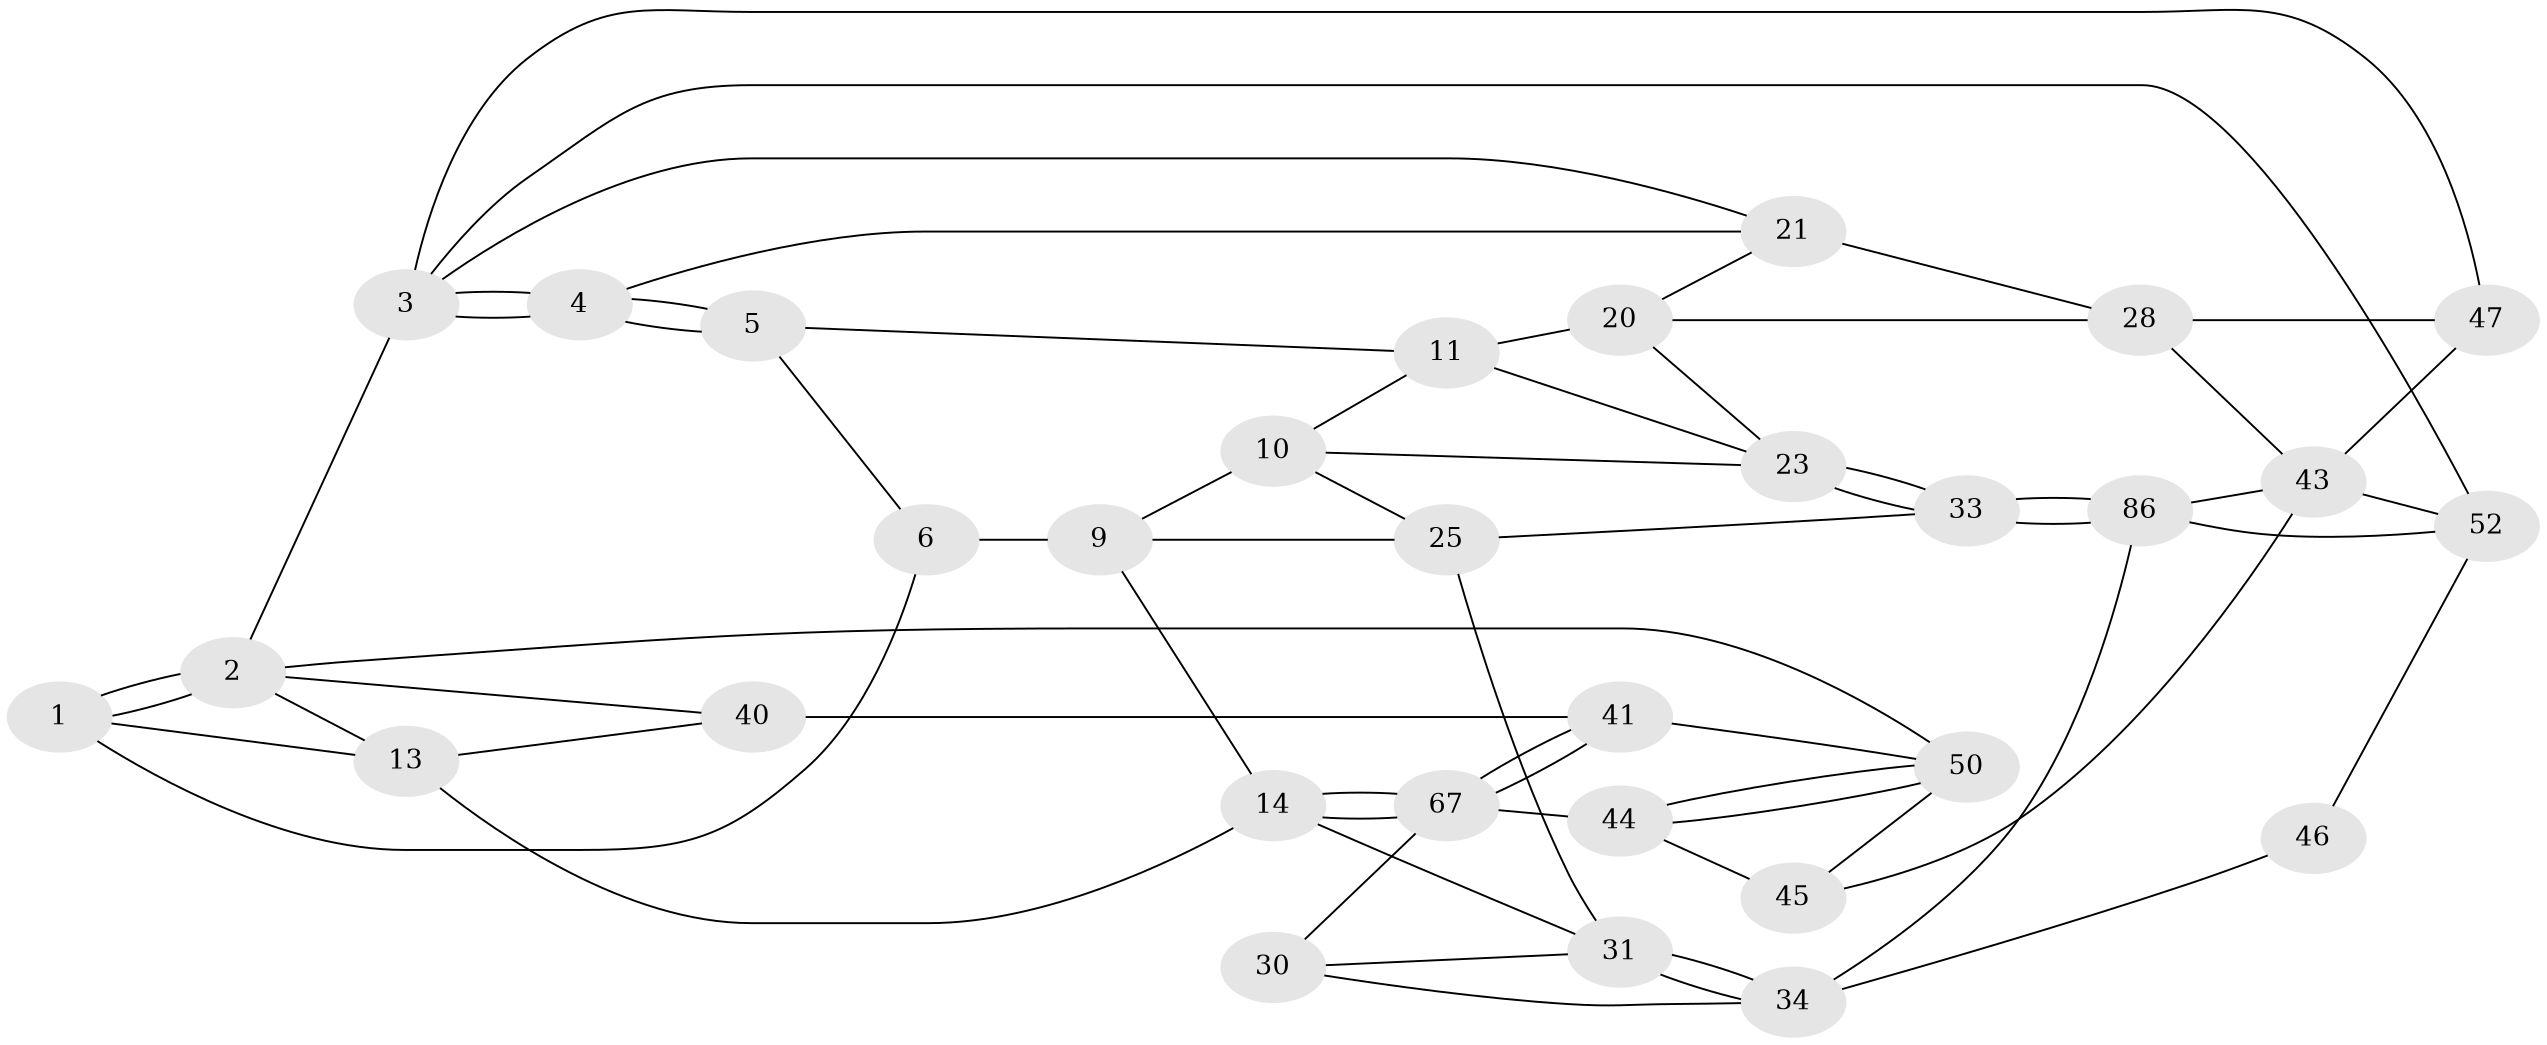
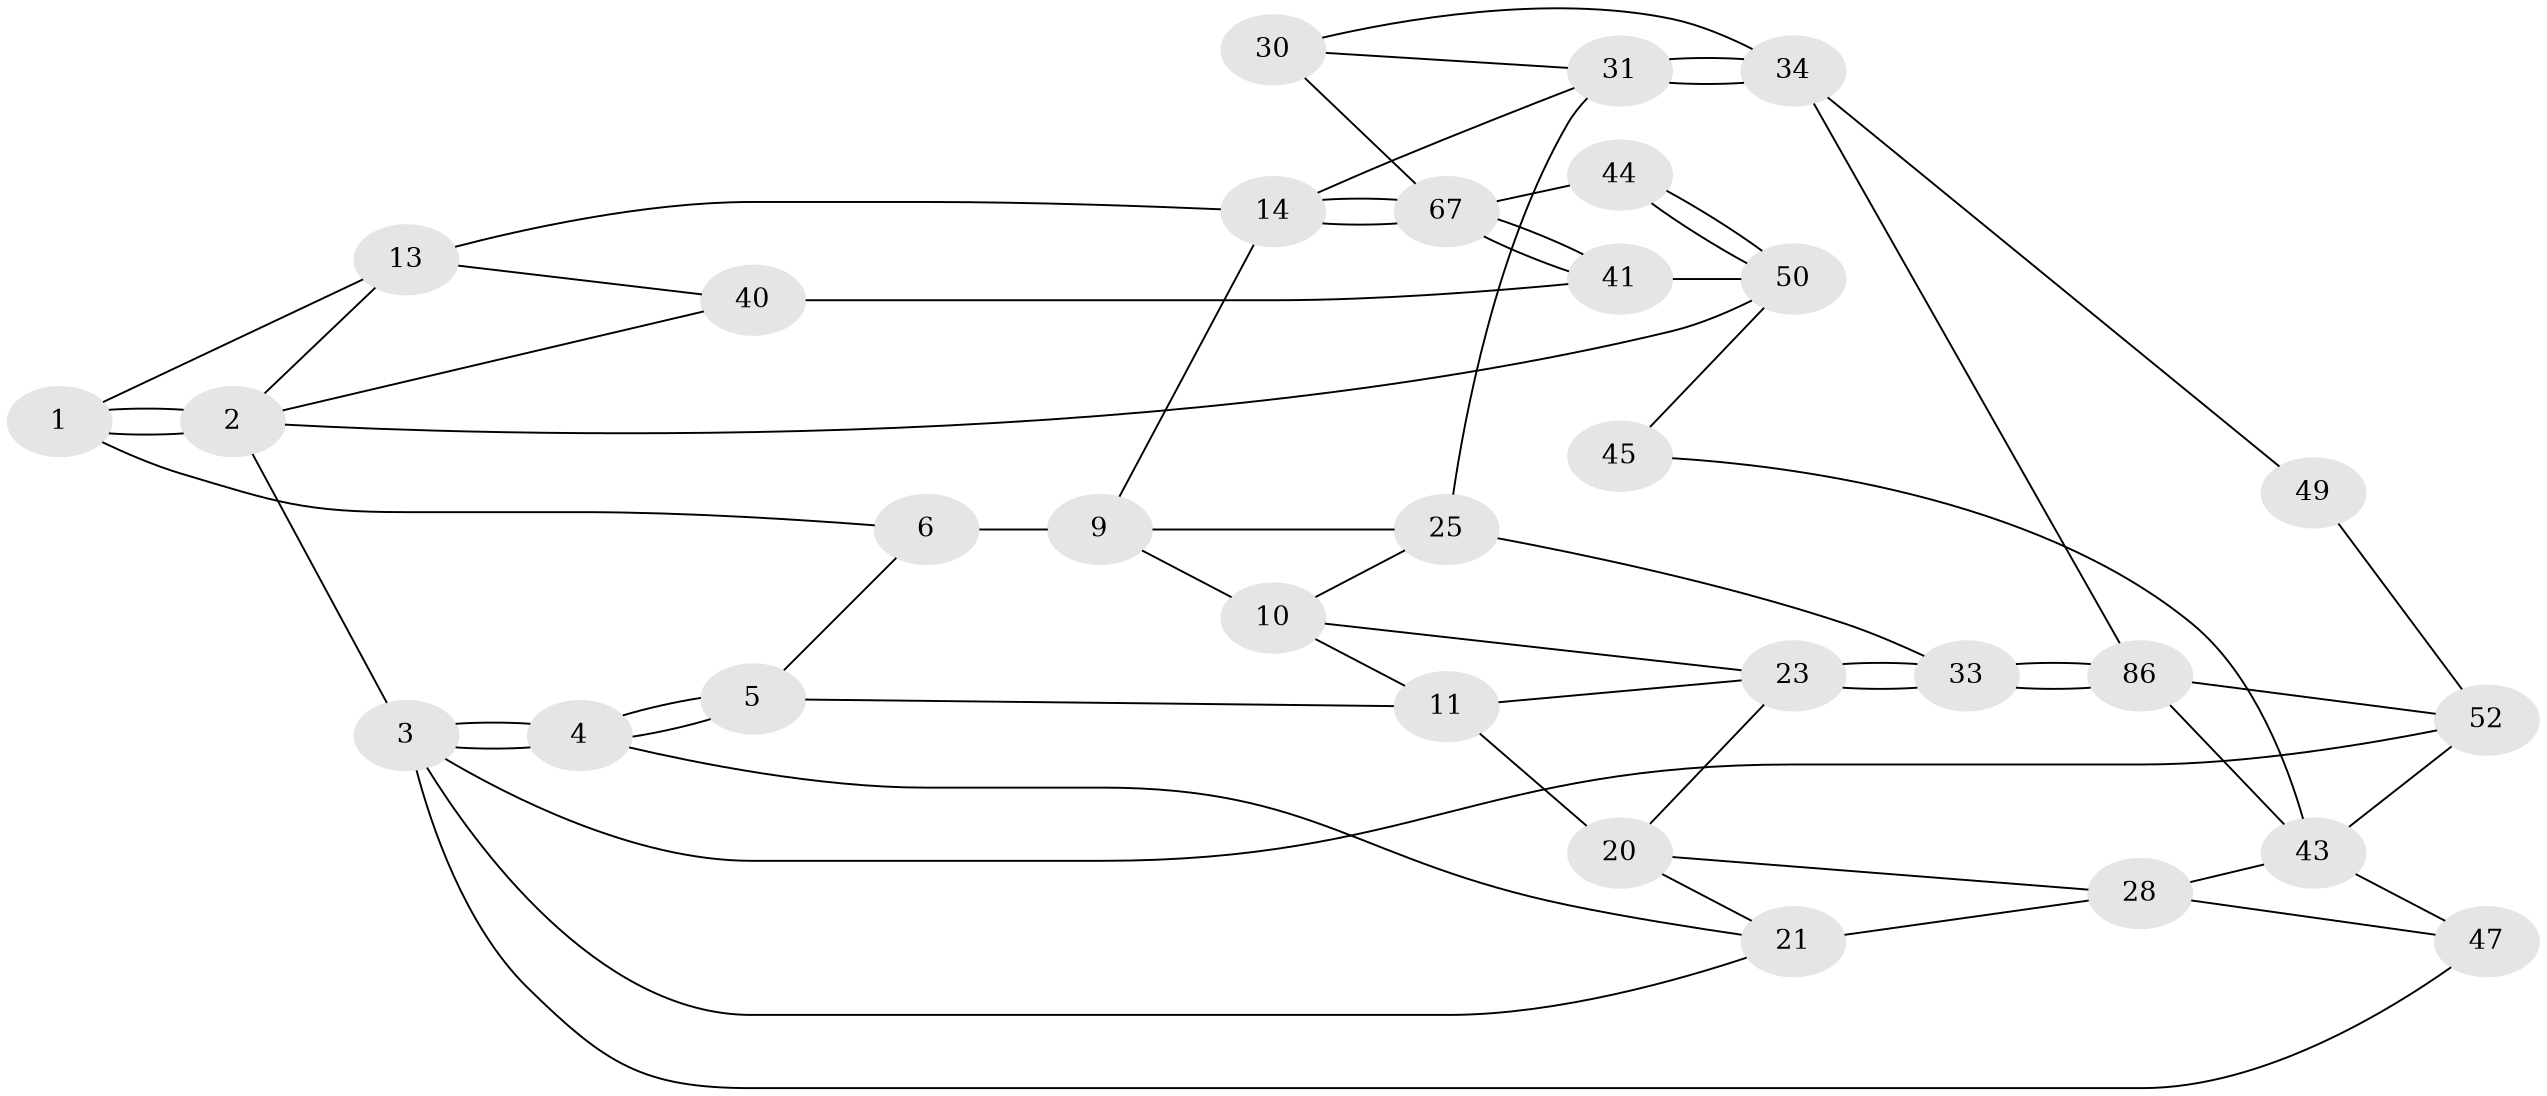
node "46": label "46" -> "49"
edge "44" -- "45": removed
